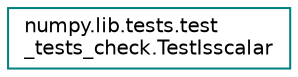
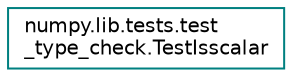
node "numpy.lib.tests.test _tests_check.TestIsscalar": label "numpy.lib.tests.test _tests_check.TestIsscalar" -> "numpy.lib.tests.test _type_check.TestIsscalar"
